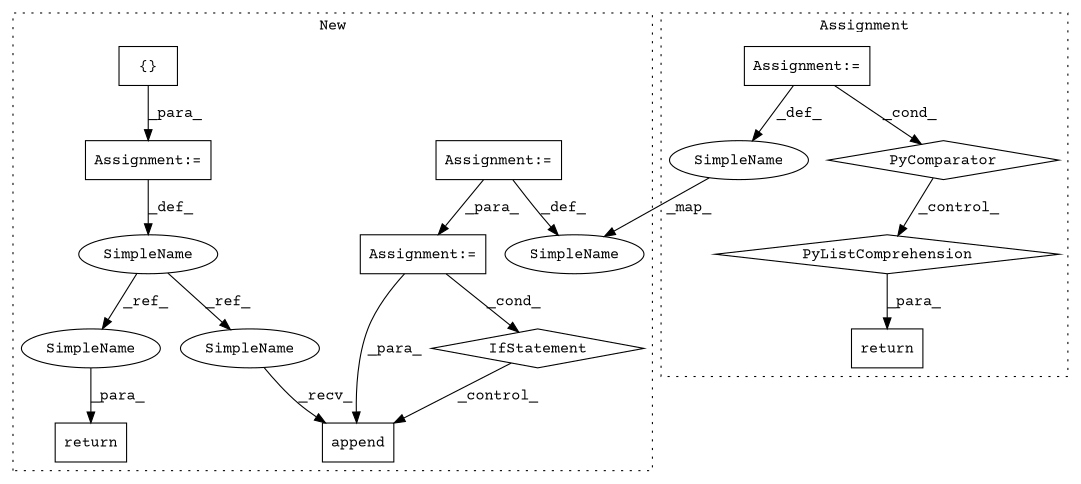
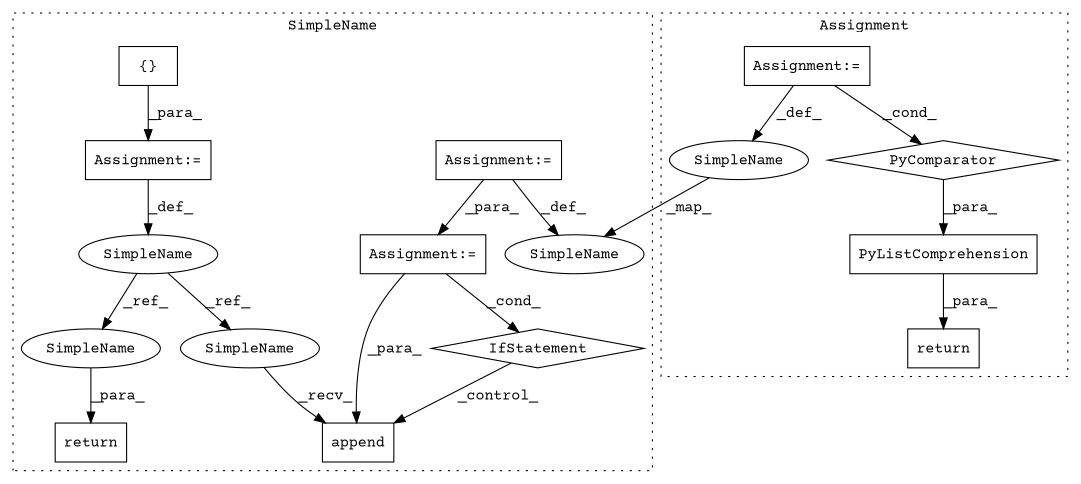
cluster "New": label "New" -> "SimpleName"
edge "PyComparator" -> "PyListComprehension": label "_control_" -> "_para_"
node "PyListComprehension": shape diamond -> box
